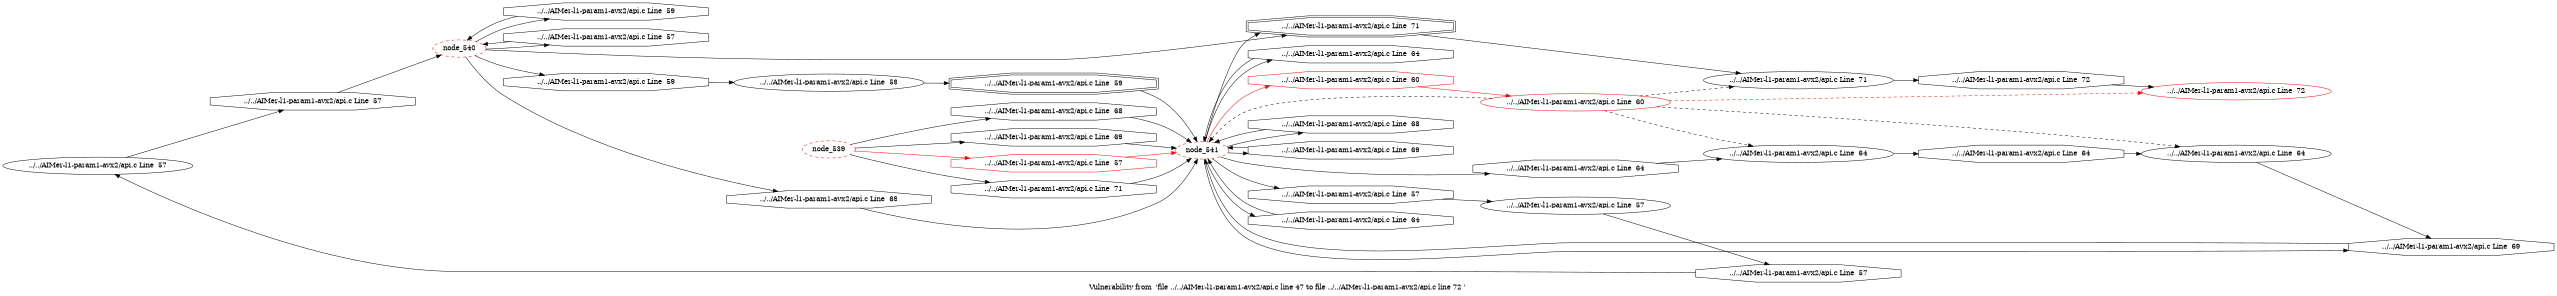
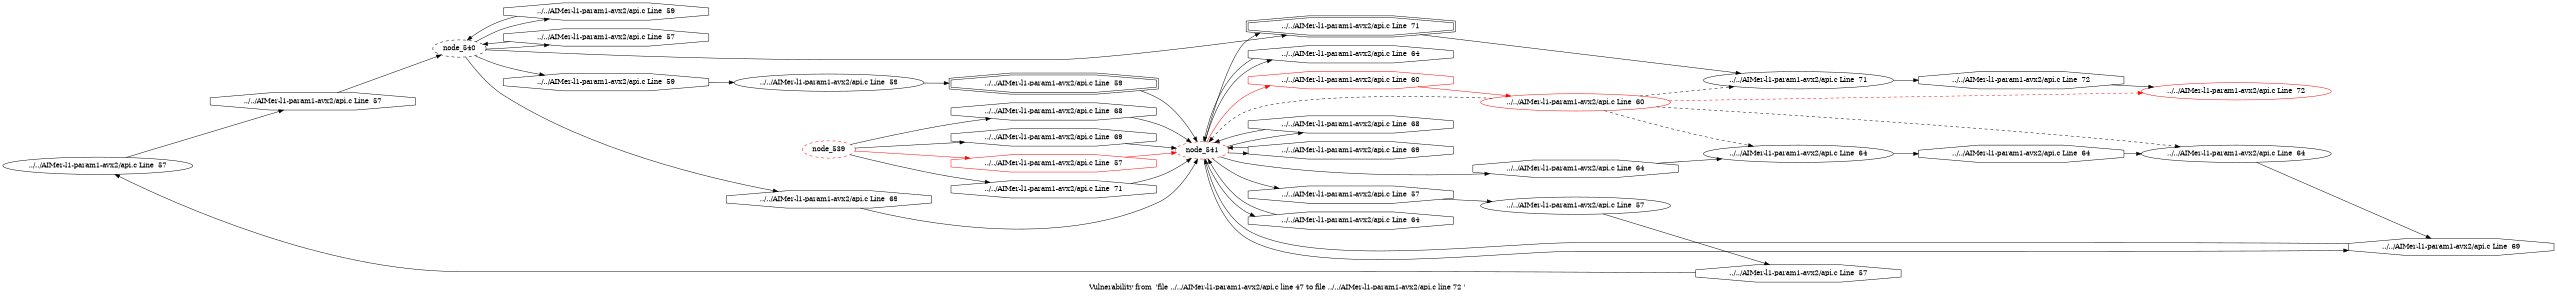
node "node_540": color red -> black
